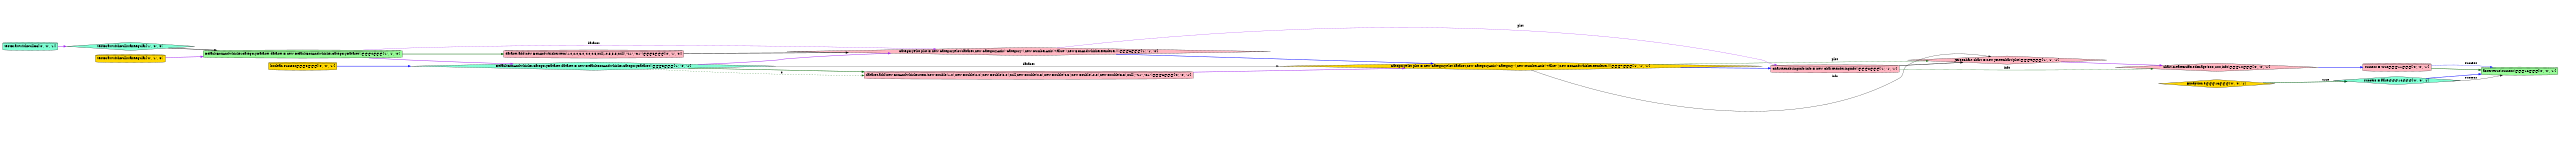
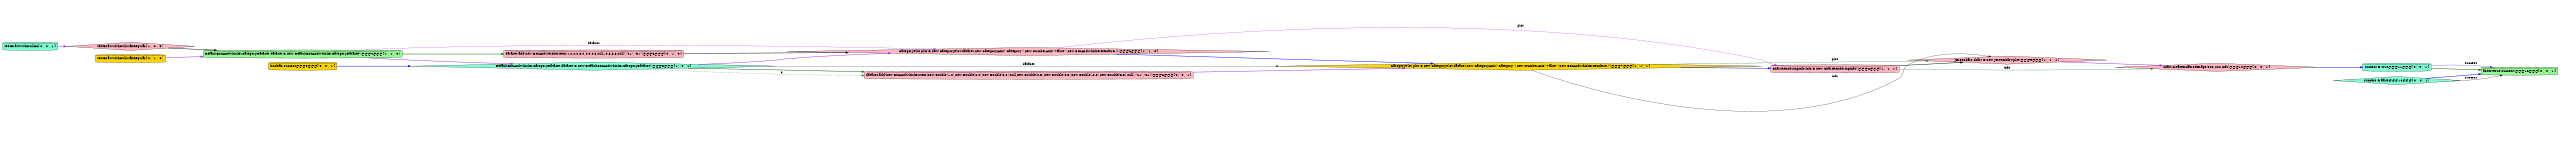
node "testDrawWithNullMaxRegular['1', '0', '0']": fillcolor aquamarine -> lightpink
node "success = true@@@11@@@['0', '0', '1']": fillcolor lightpink -> aquamarine
node "Exception e@@@13@@@['0', '0', '1']": removed
